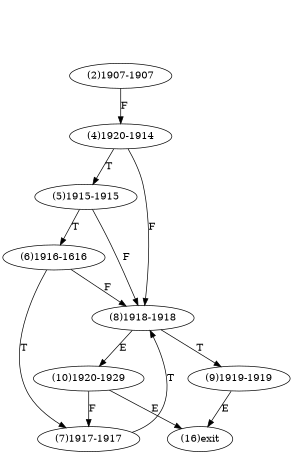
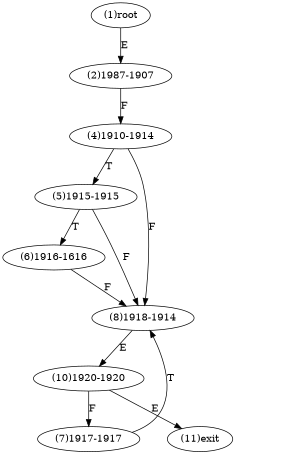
node "(1)root": added
node "(2)1907-1907": label "(2)1907-1907" -> "(2)1987-1907"
node "(4)1920-1914": label "(4)1920-1914" -> "(4)1910-1914"
node "(8)1918-1918": label "(8)1918-1918" -> "(8)1918-1914"
edge "(6)1916-1616" -> "(7)1917-1917": removed, label "T"
node "(10)1920-1929": label "(10)1920-1929" -> "(10)1920-1920"
node "(9)1919-1919": removed
node "(16)exit": label "(16)exit" -> "(11)exit"
